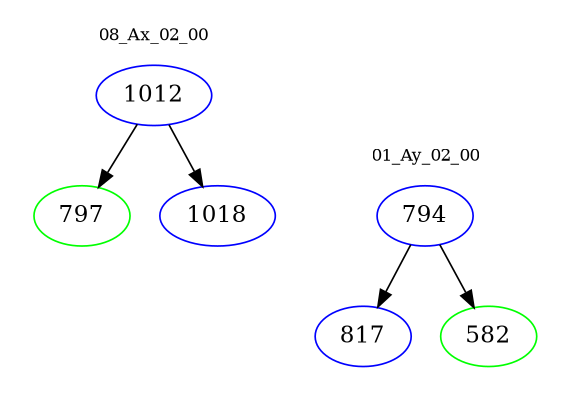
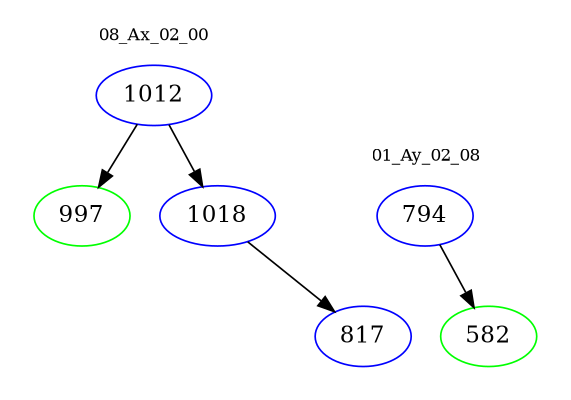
cluster "01_Ay_02_00": label "01_Ay_02_00" -> "01_Ay_02_08"
node "797": label "797" -> "997"
edge "794" -> "817": now "1018" -> "817"
